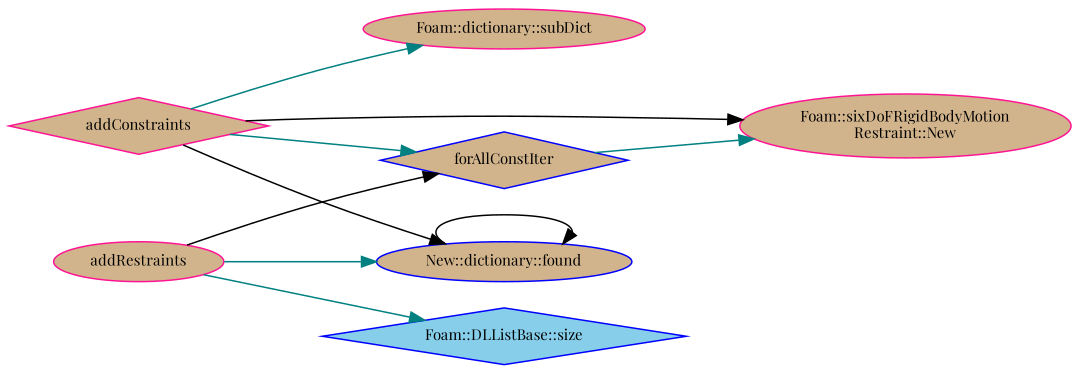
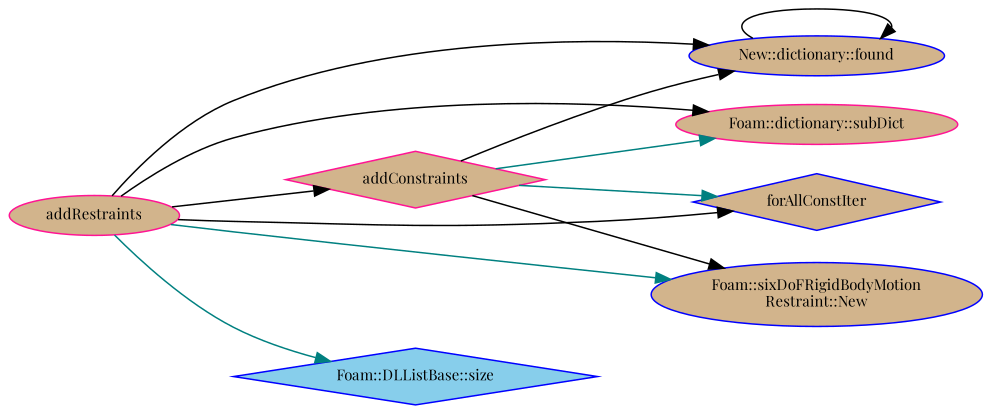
edge "addRestraints" -> "Foam::dictionary::subDict": added
node "Foam::sixDoFRigidBodyMotion Restraint::New": color deeppink -> blue
edge "forAllConstIter" -> "Foam::sixDoFRigidBodyMotion Restraint::New": now "addRestraints" -> "Foam::sixDoFRigidBodyMotion Restraint::New"
edge "addRestraints" -> "addConstraints": added
edge "addRestraints" -> "New::dictionary::found": color teal -> black
